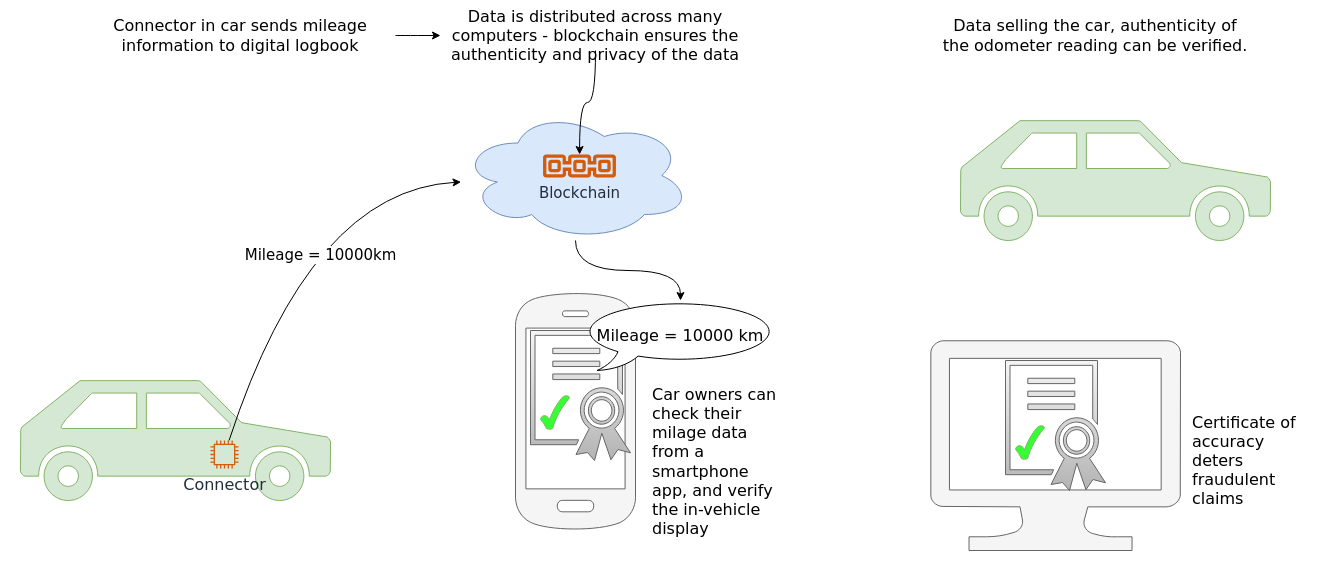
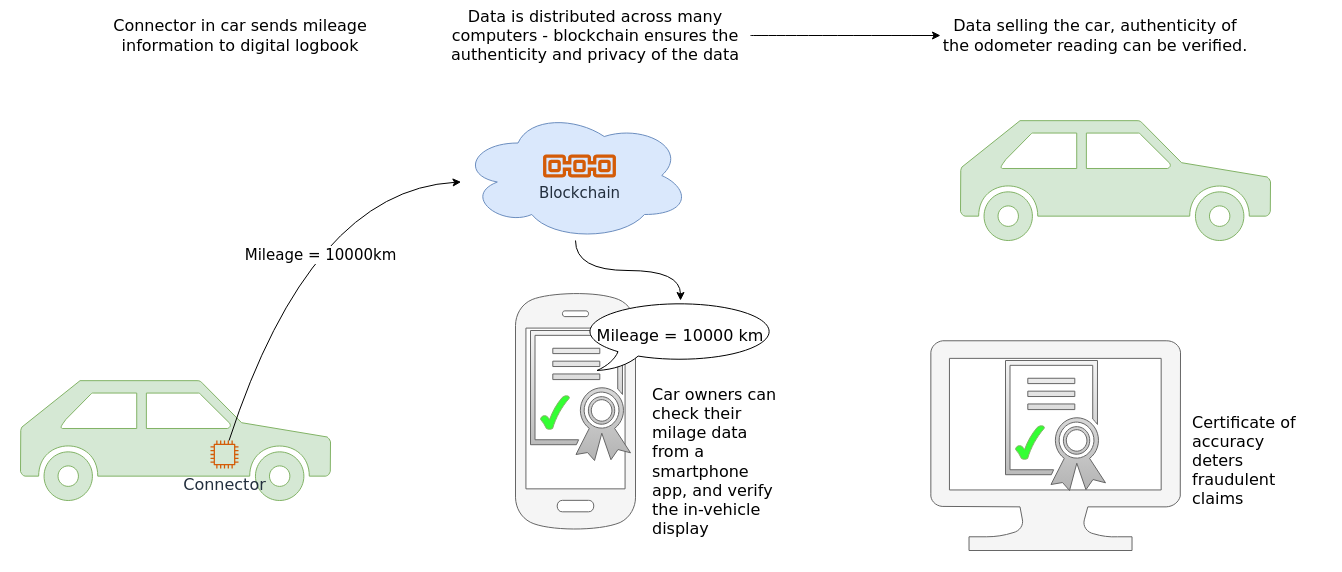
edge "Connector in car sends mileage information to digital logbook" -> "Data is distributed across many computers - blockchain ensures the authenticity and privacy of the data": removed
edge "Data is distributed across many computers - blockchain ensures the authenticity and privacy of the data" -> "Blockchain": now "Data is distributed across many computers - blockchain ensures the authenticity and privacy of the data" -> "Data selling the car, authenticity of the odometer reading can be verified."
